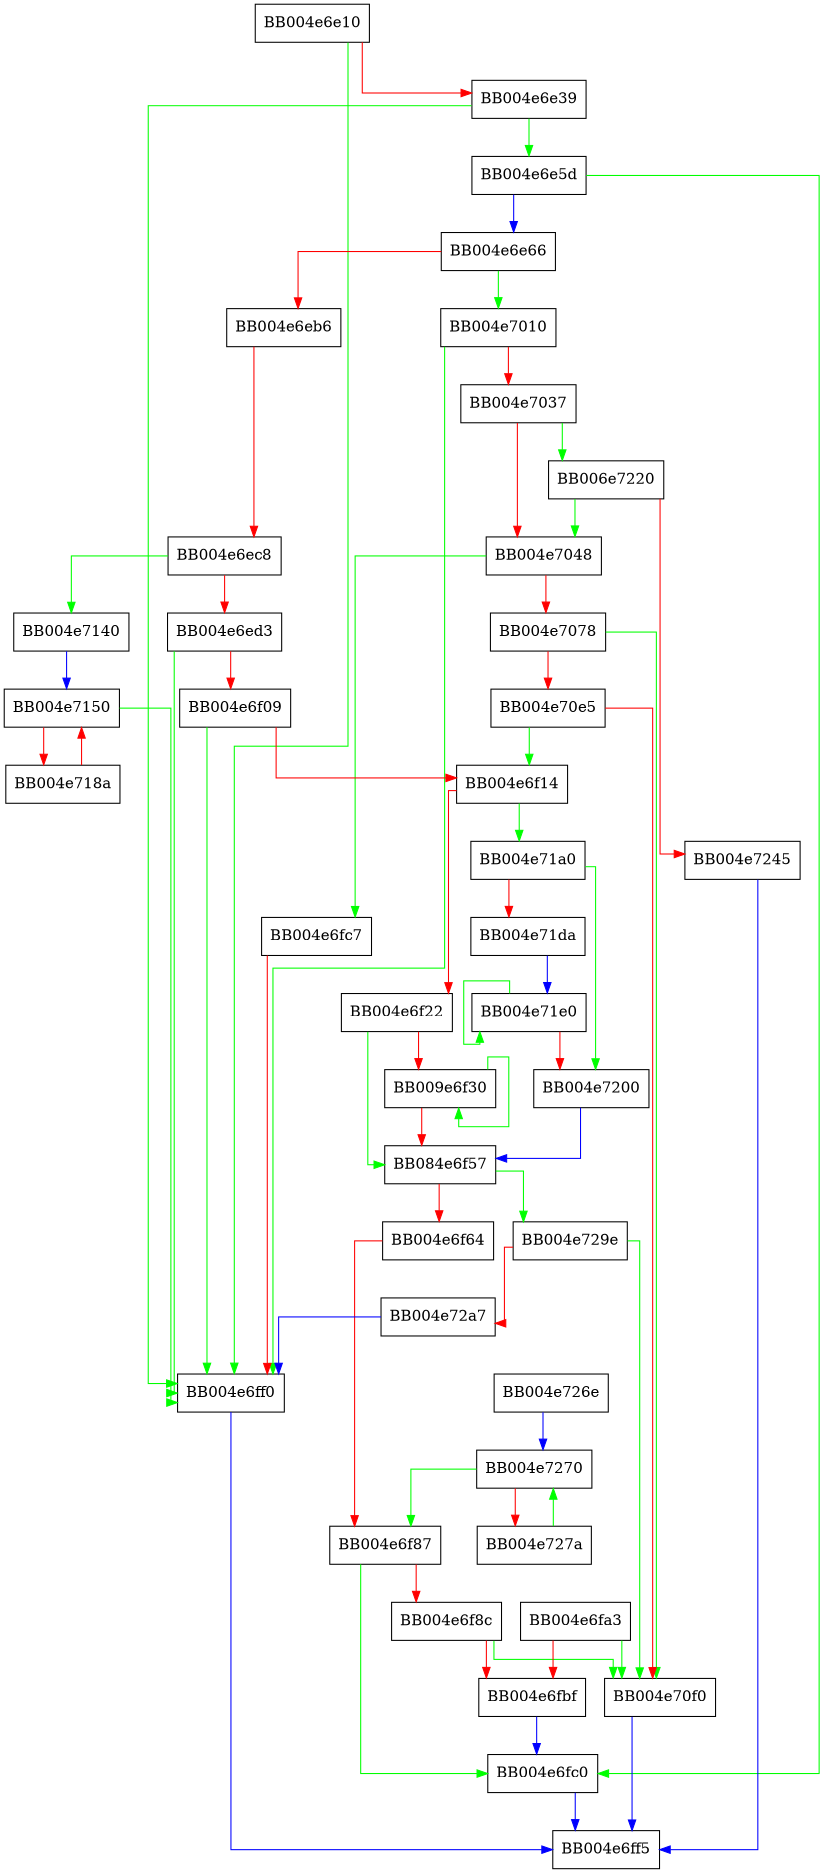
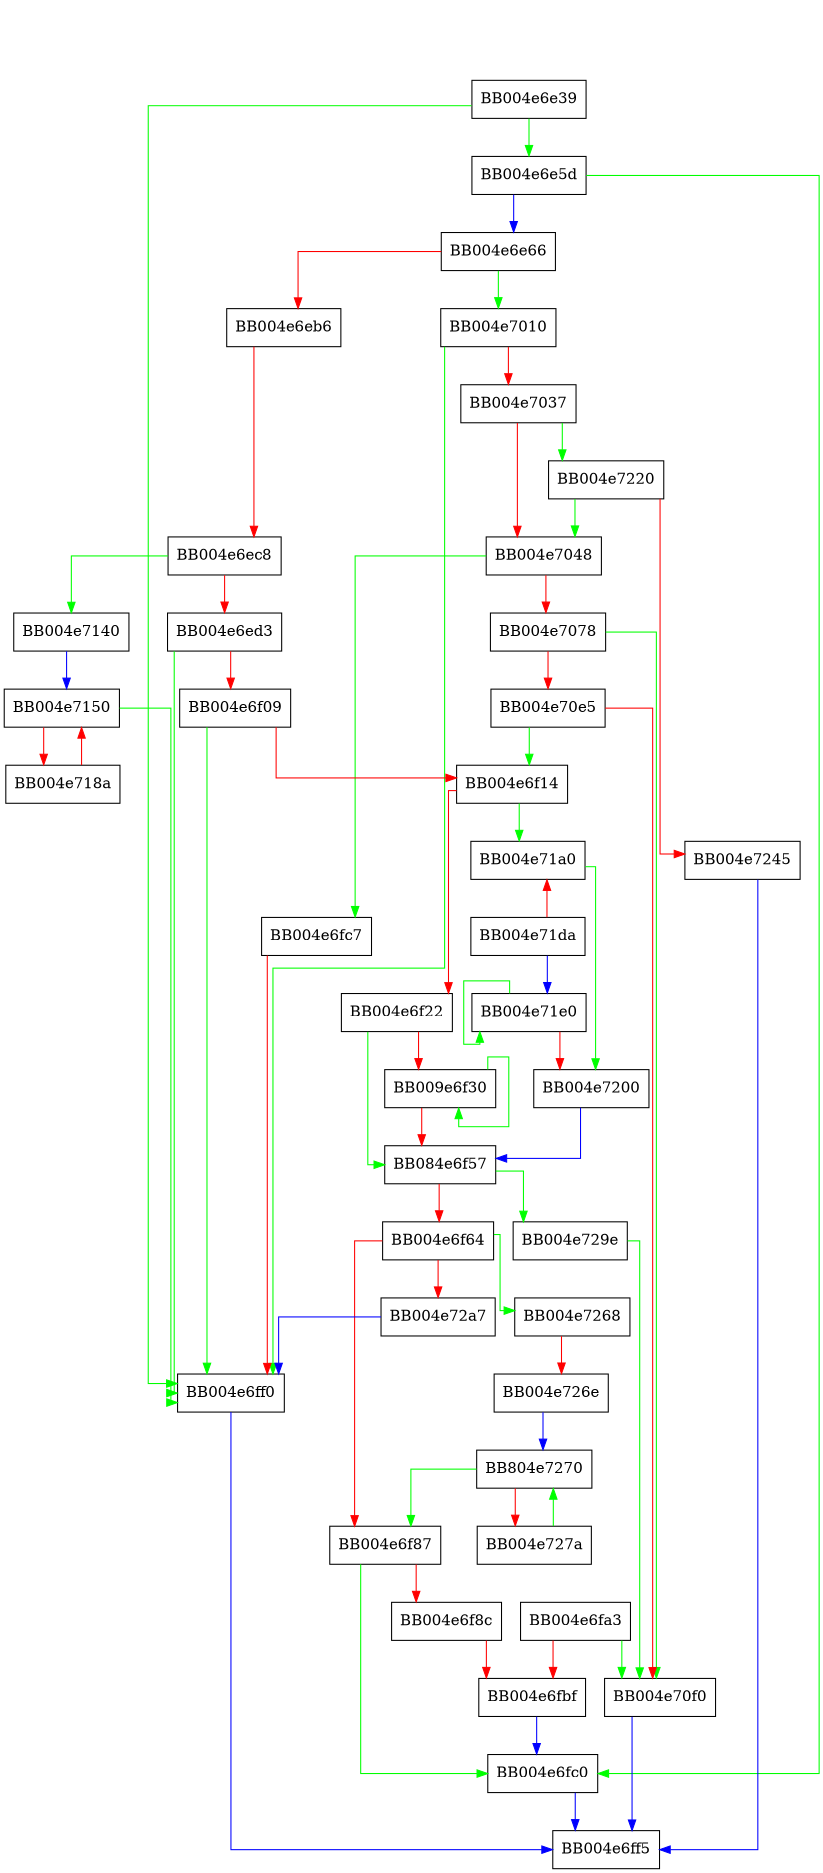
node "BB004e6e10": removed
node "BB006e7220": label "BB006e7220" -> "BB004e7220"
edge "BB004e71a0" -> "BB004e71da": reversed
edge "BB004e729e" -> "BB004e72a7": now "BB004e6f64" -> "BB004e72a7"
node "BB004e7268": added
node "BB004e7270": label "BB004e7270" -> "BB804e7270"
edge "BB004e6f8c" -> "BB004e70f0": removed
